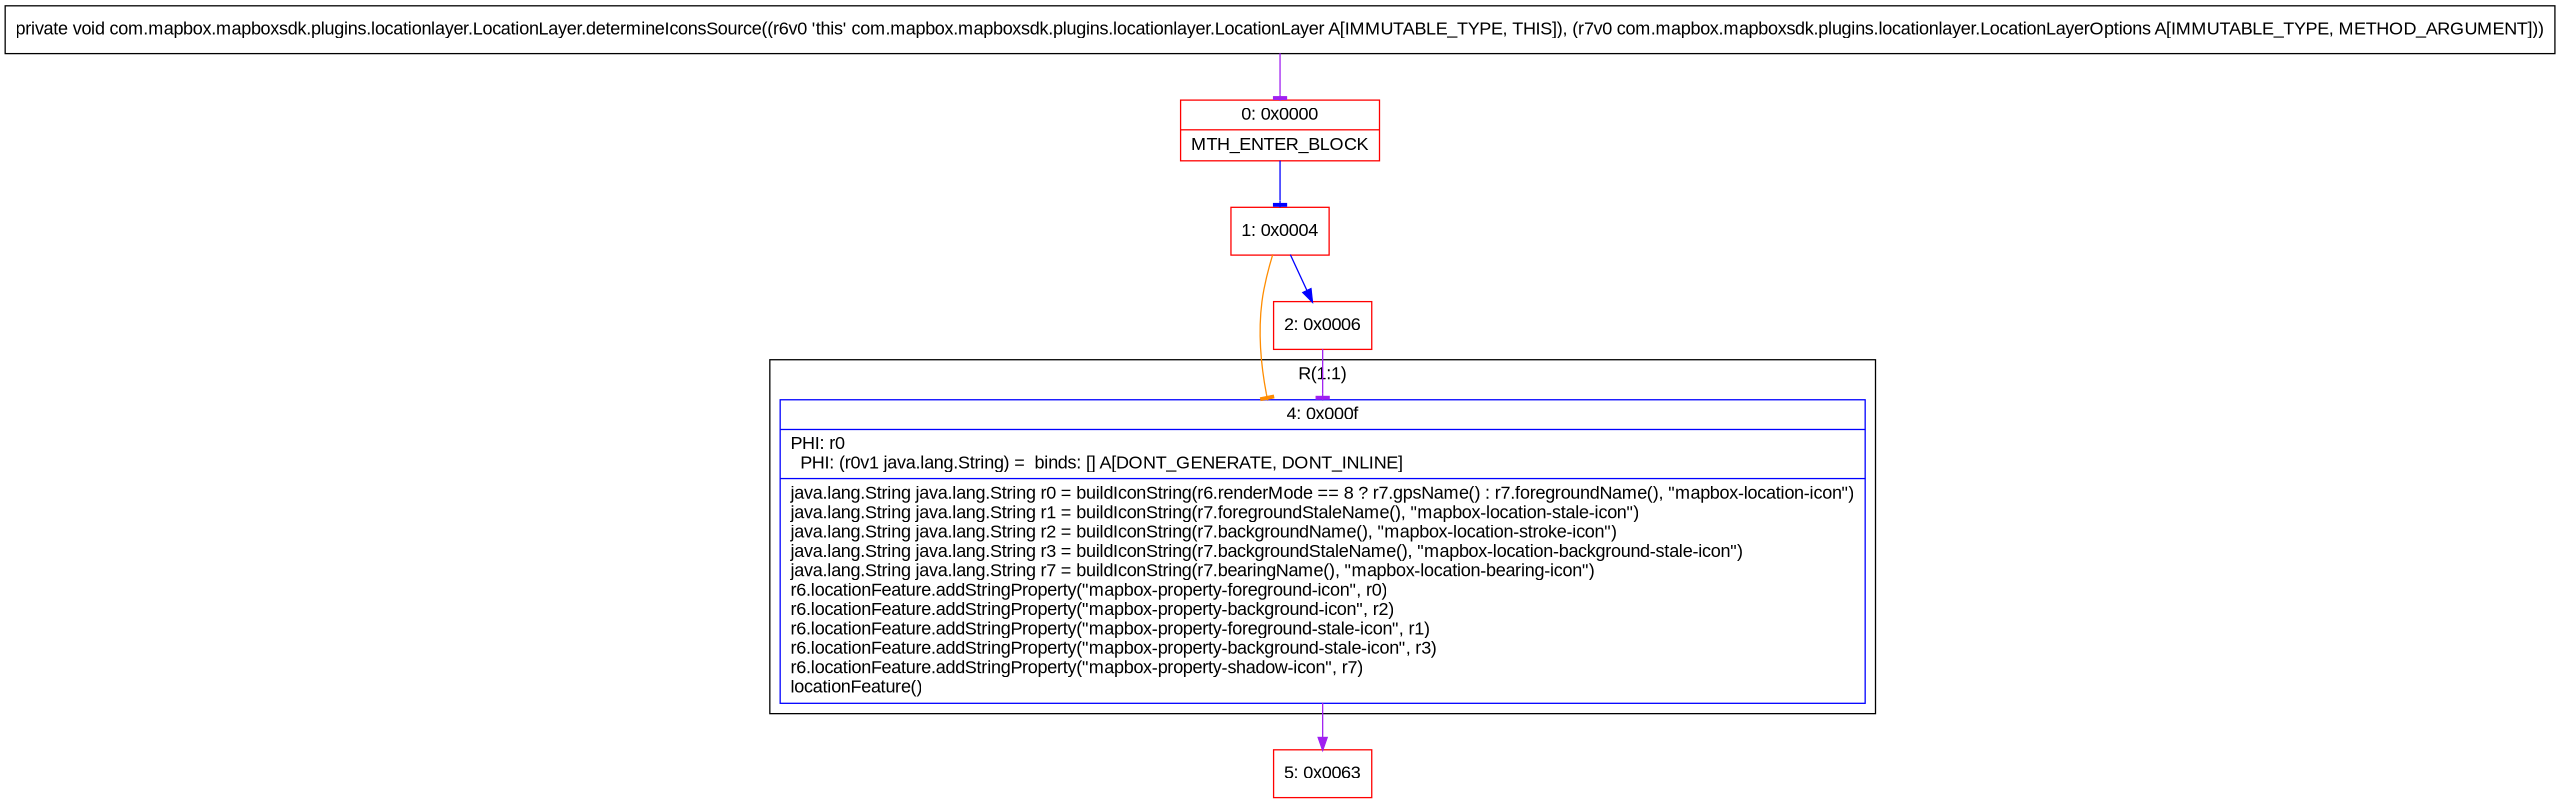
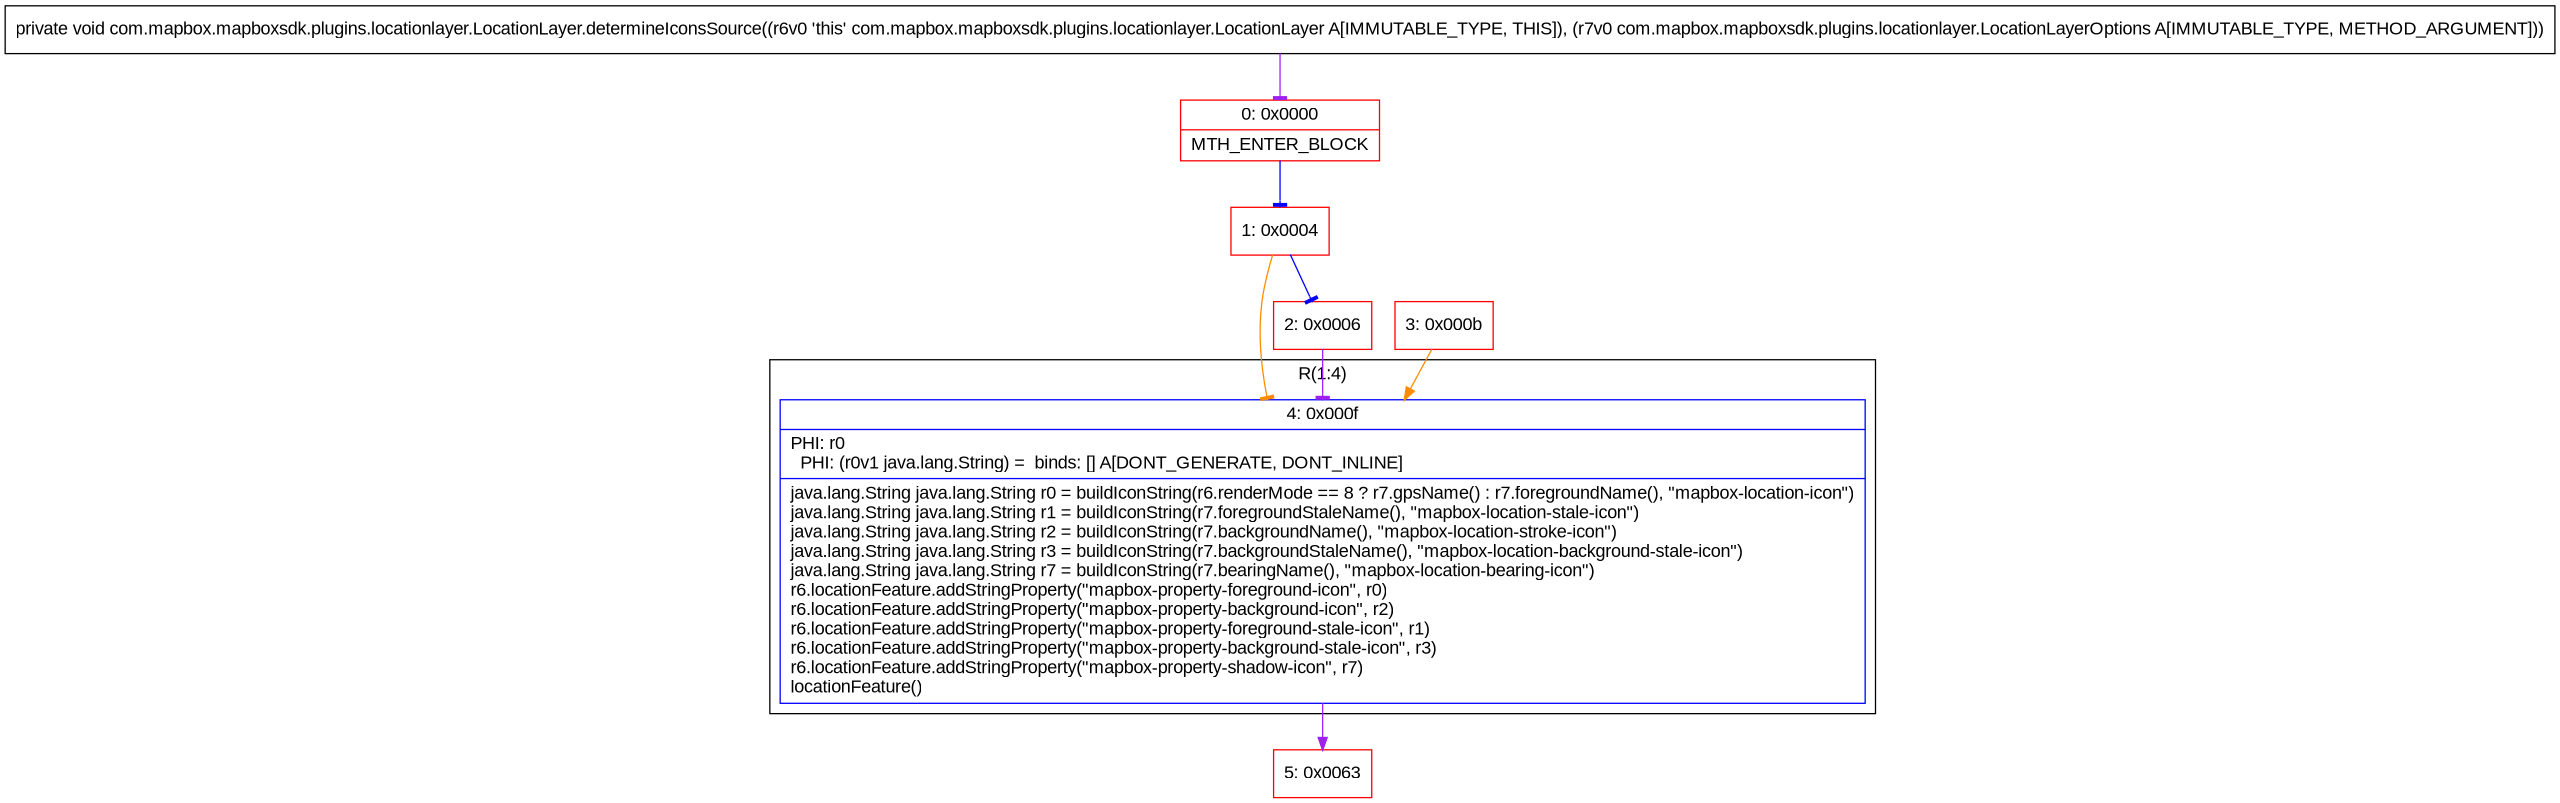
edge "1: 0x0004" -> "2: 0x0006": arrowhead normal -> tee
node "3: 0x000b": added
cluster "R(1:1)": label "R(1:1)" -> "R(1:4)"
